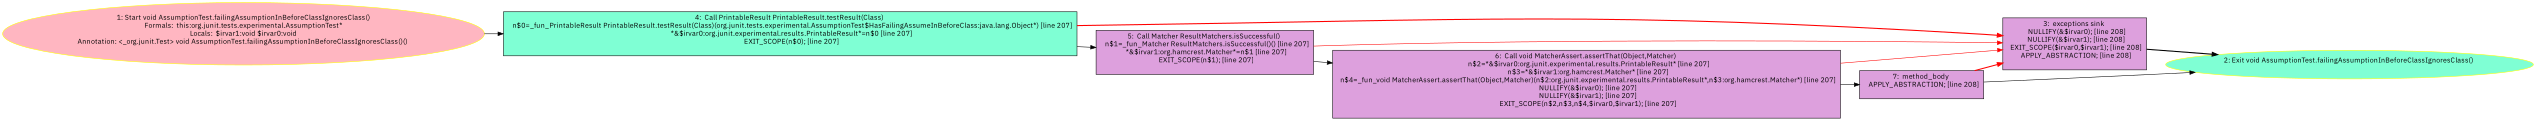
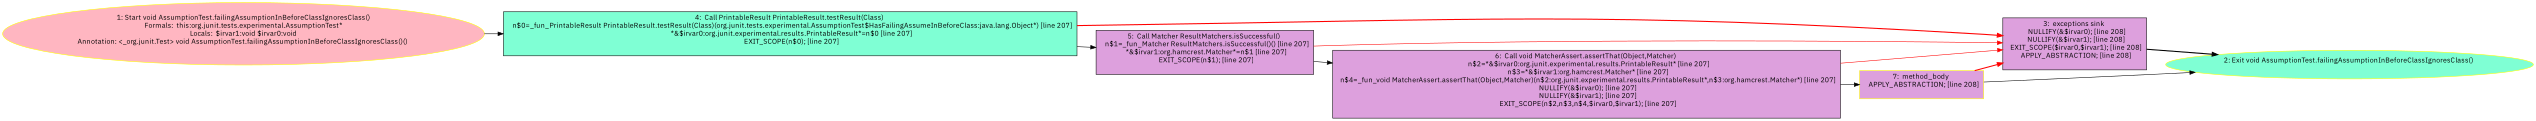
node "7:  method_body APPLY_ABSTRACTION; [line 208]": color black -> yellow
